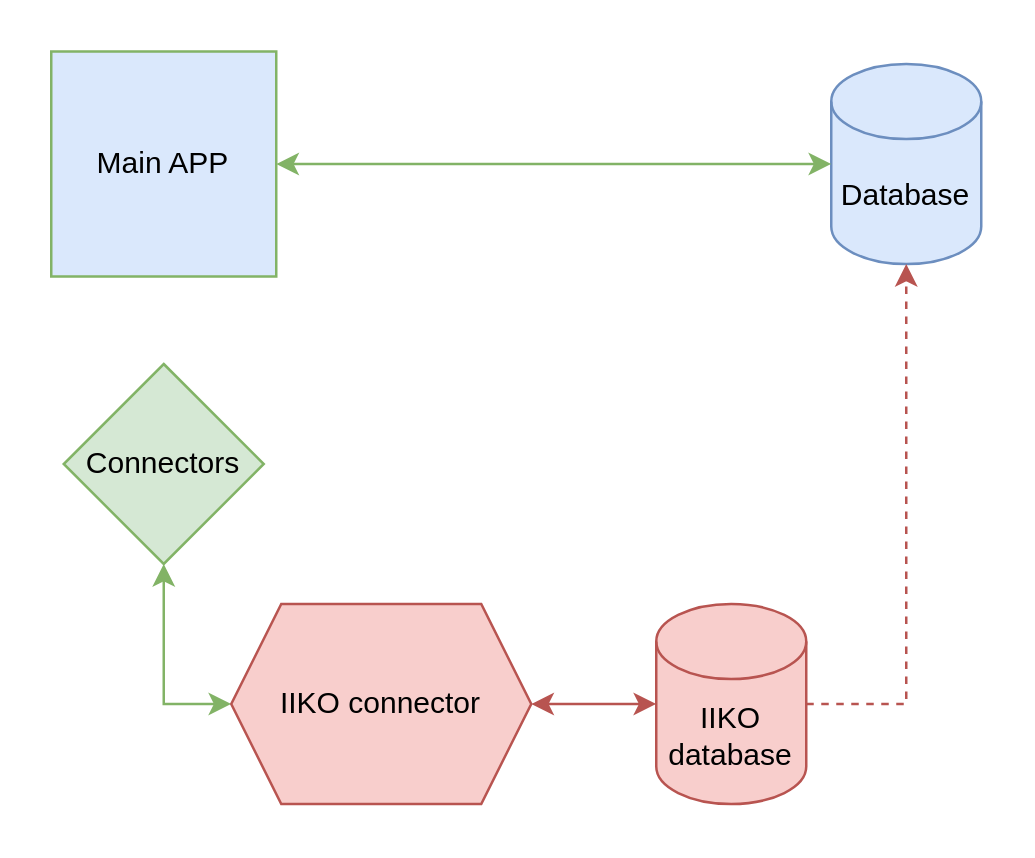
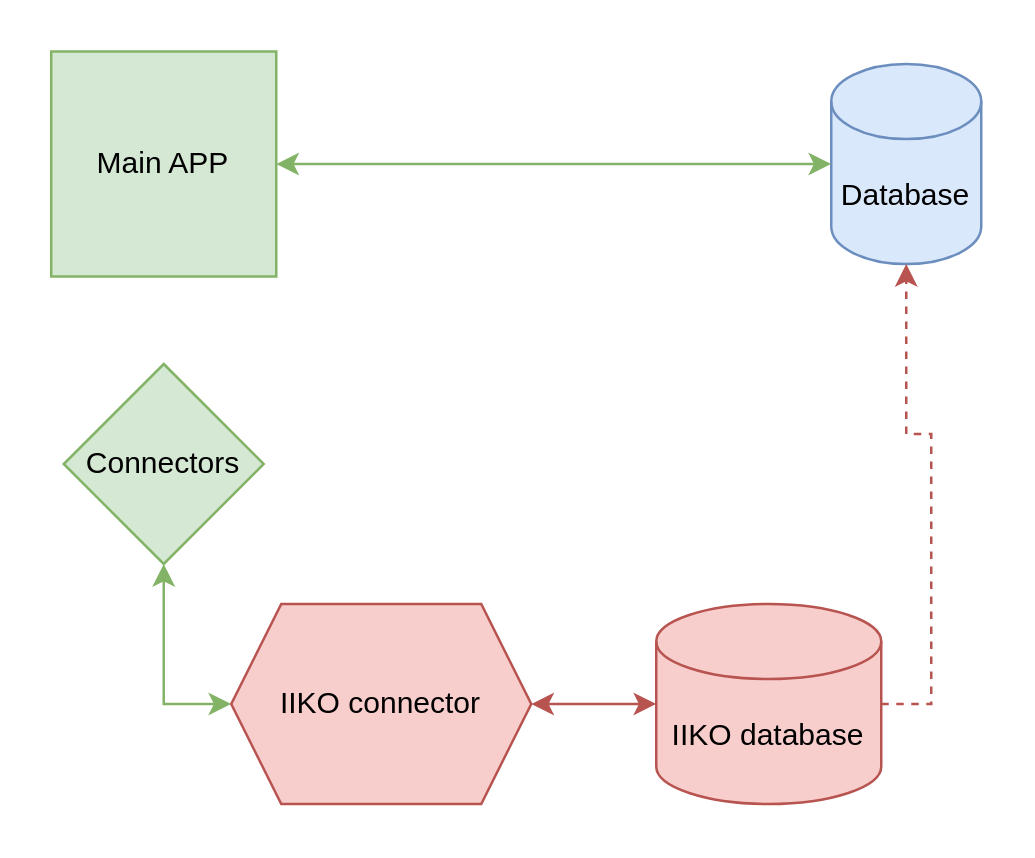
node "Main APP": fillcolor #dae8fc -> #d5e8d4
node "IIKO database": size 150x200 -> 225x200
